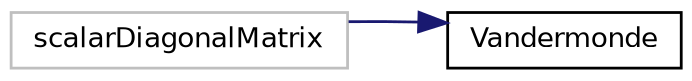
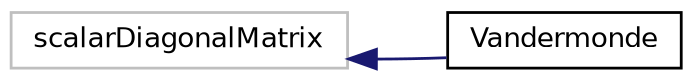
edge "scalarDiagonalMatrix" -> "Vandermonde": reversed
